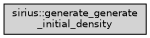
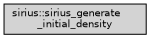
node "sirius::generate_generate _initial_density": label "sirius::generate_generate _initial_density" -> "sirius::sirius_generate _initial_density"
